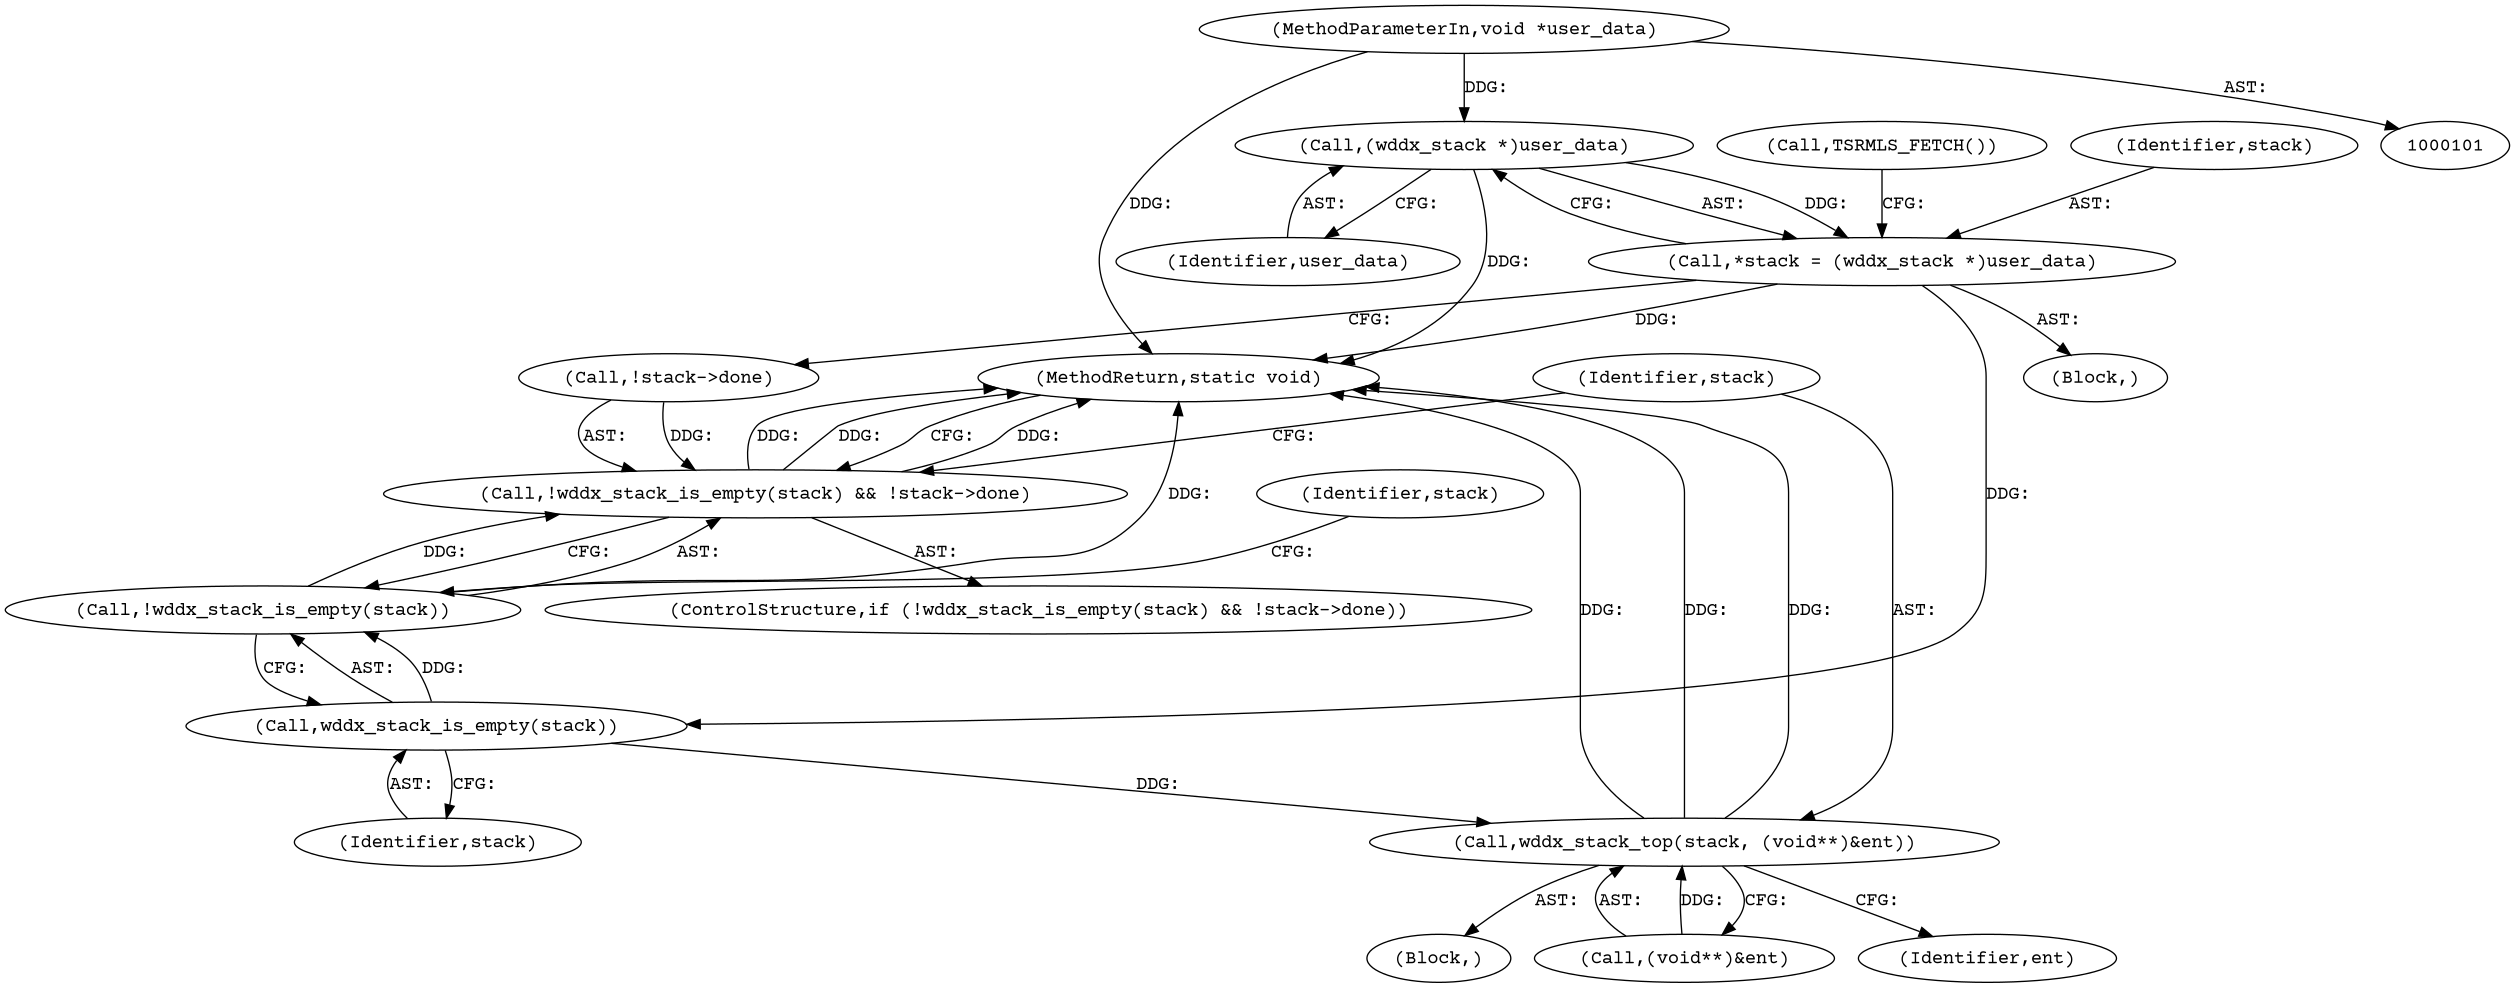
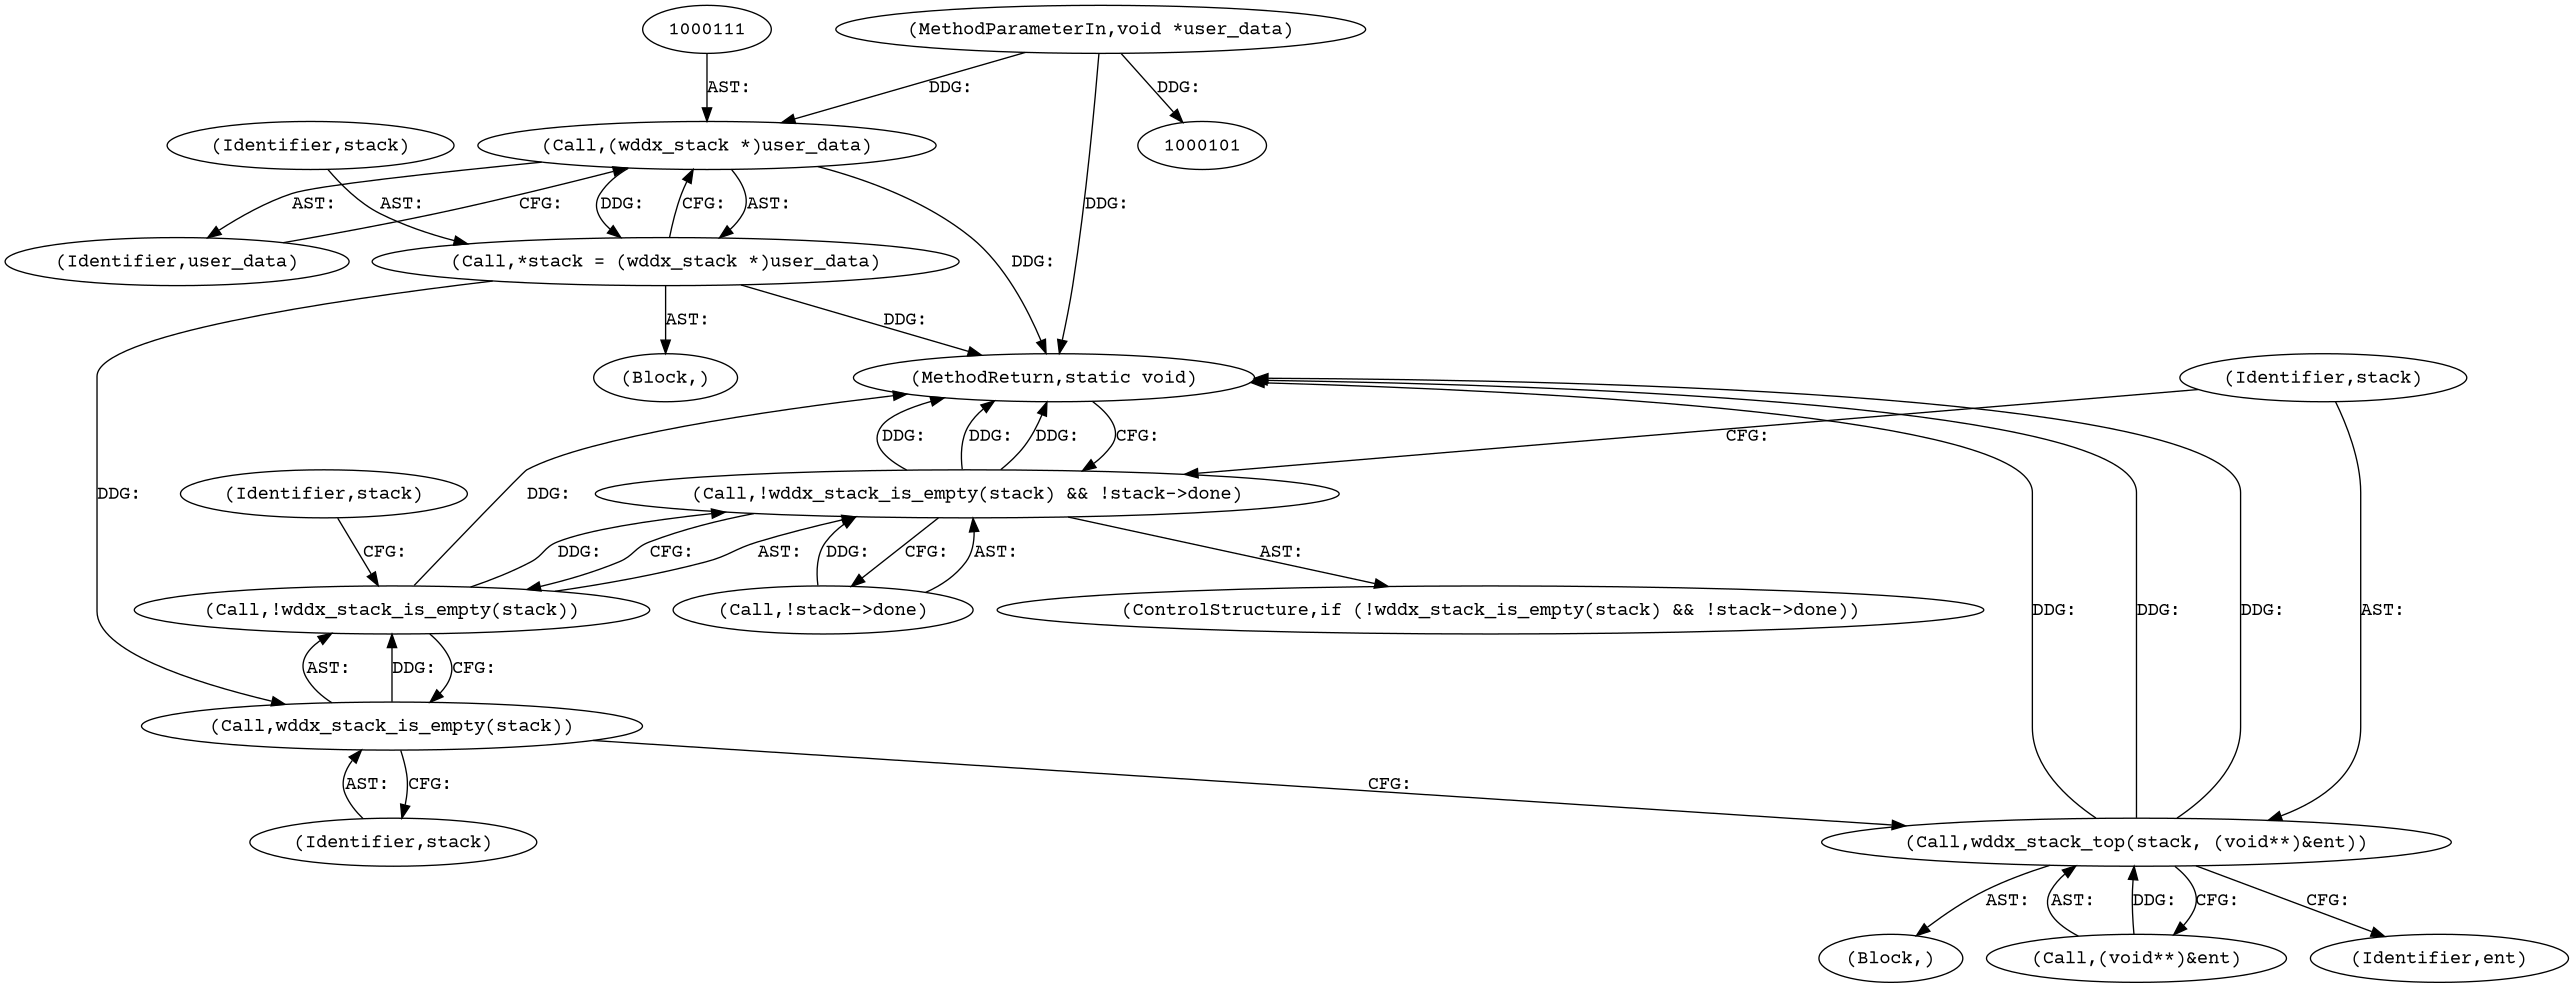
node "1000111": added
edge "(MethodParameterIn,void *user_data)" -> "1000101": label "AST: " -> "DDG: "
node "(Call,TSRMLS_FETCH())": removed
edge "(Identifier,user_data)" -> "(Call,(wddx_stack *)user_data)": label "AST: " -> "CFG: "
edge "(Call,(wddx_stack *)user_data)" -> "(Identifier,user_data)": label "CFG: " -> "AST: "
edge "(Call,*stack = (wddx_stack *)user_data)" -> "(Call,!stack->done)": now "(Call,!wddx_stack_is_empty(stack) && !stack->done)" -> "(Call,!stack->done)"
edge "(Call,wddx_stack_is_empty(stack))" -> "(Call,wddx_stack_top(stack, (void**)&ent))": label "DDG: " -> "CFG: "
